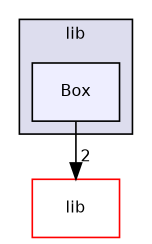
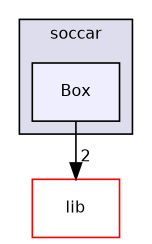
cluster "lib": label "lib" -> "soccar"
